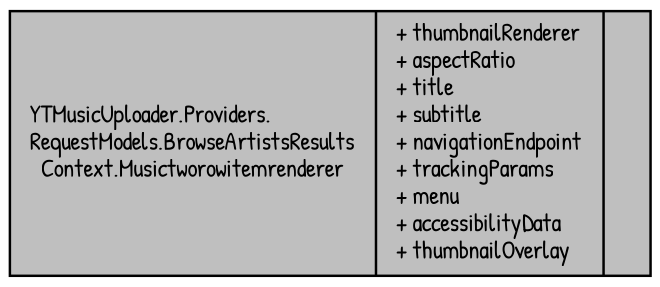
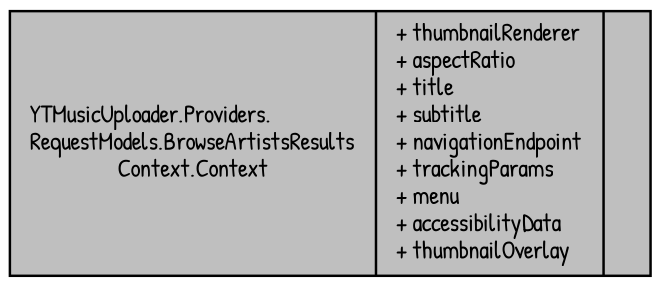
node "YTMusicUploader.Providers.": text "Context.Musictworowitemrenderer" -> "Context.Context"
